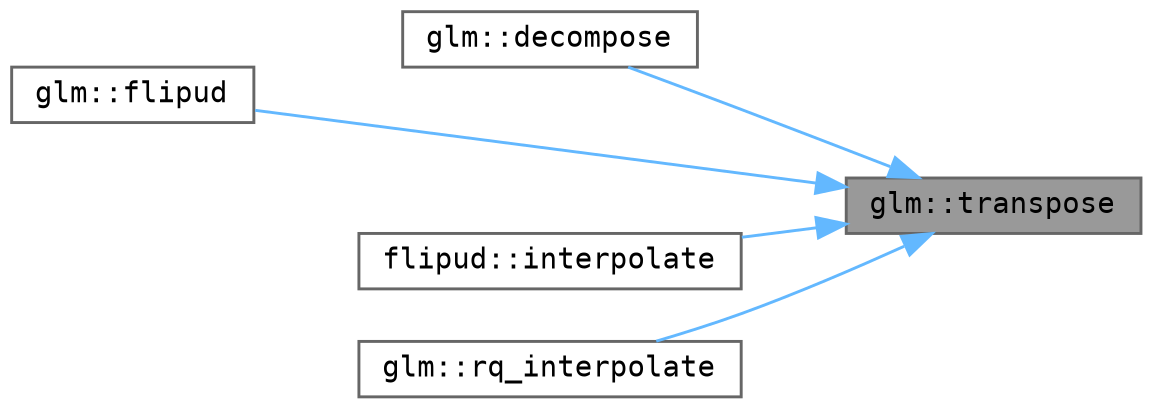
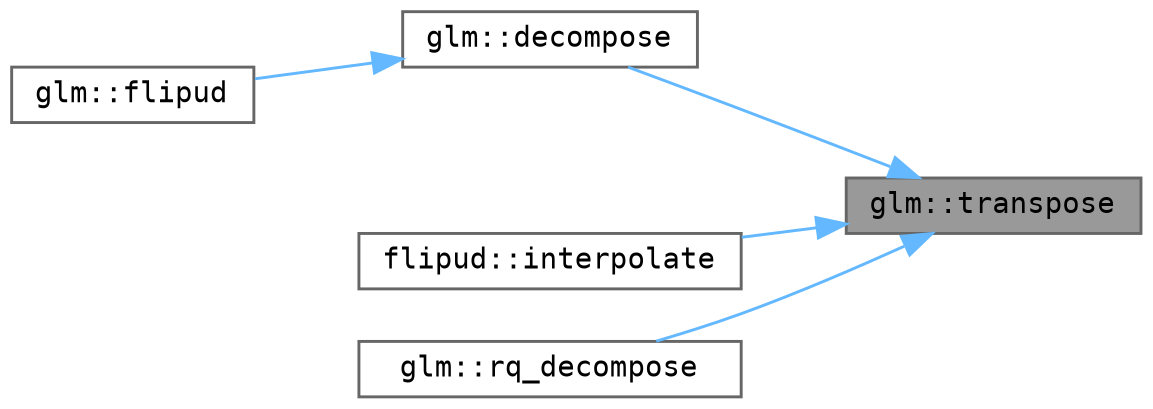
edge "glm::flipud" -> "glm::transpose": now "glm::flipud" -> "glm::decompose"
node "glm::rq_interpolate": label "glm::rq_interpolate" -> "glm::rq_decompose"
